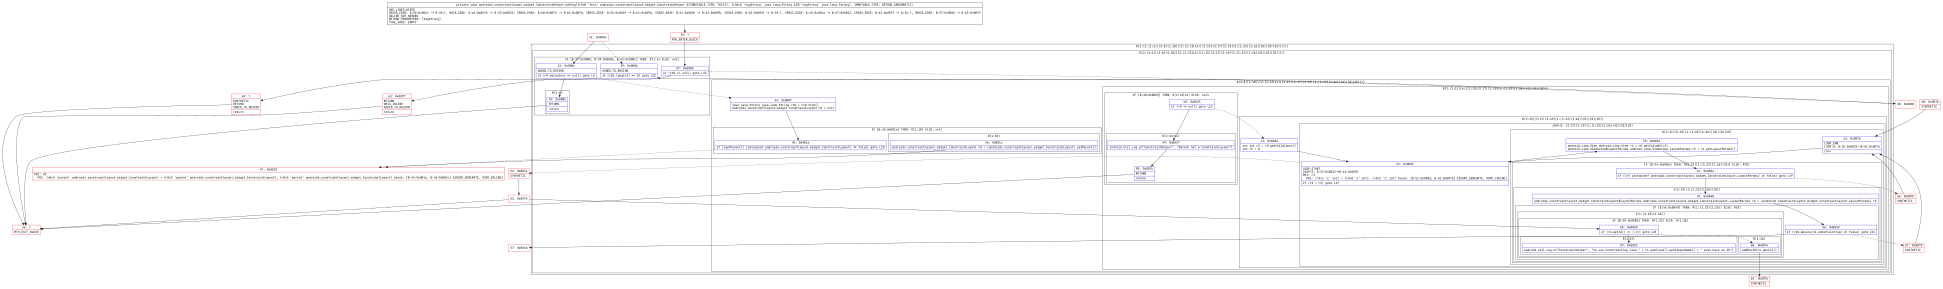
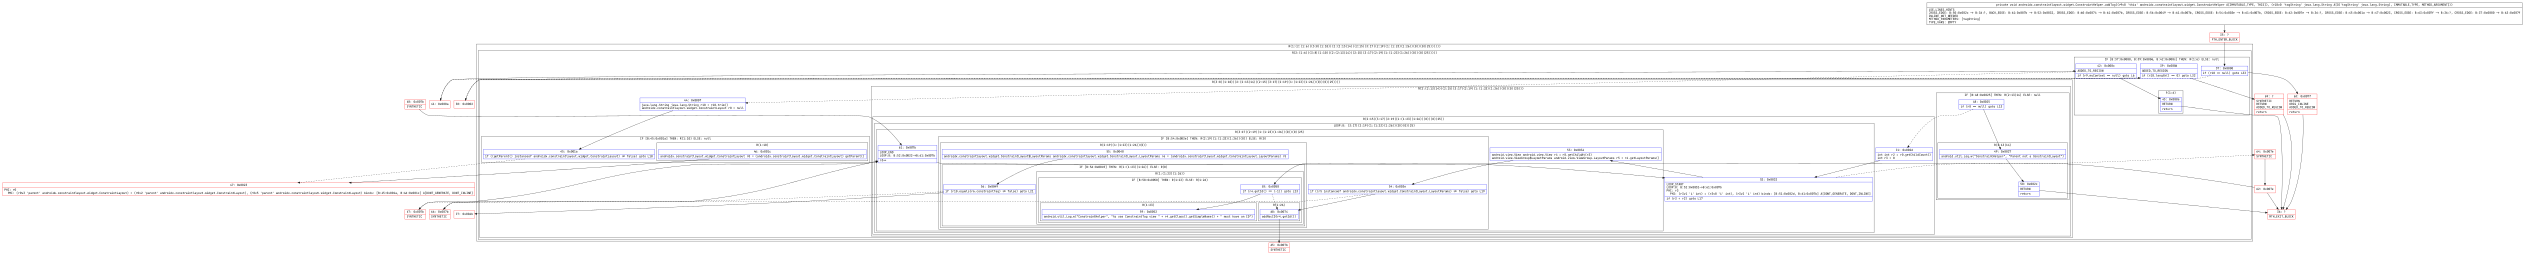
edge "41: 0x000a" -> "39: 0x0006": reversed
edge "54: 0x003e" -> "55: 0x0040": now "54: 0x003e" -> "60: 0x0074"
